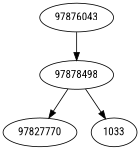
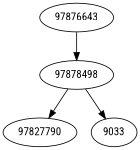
node "97876043": label "97876043" -> "97876643"
node "97827770": label "97827770" -> "97827790"
node "1033": label "1033" -> "9033"
